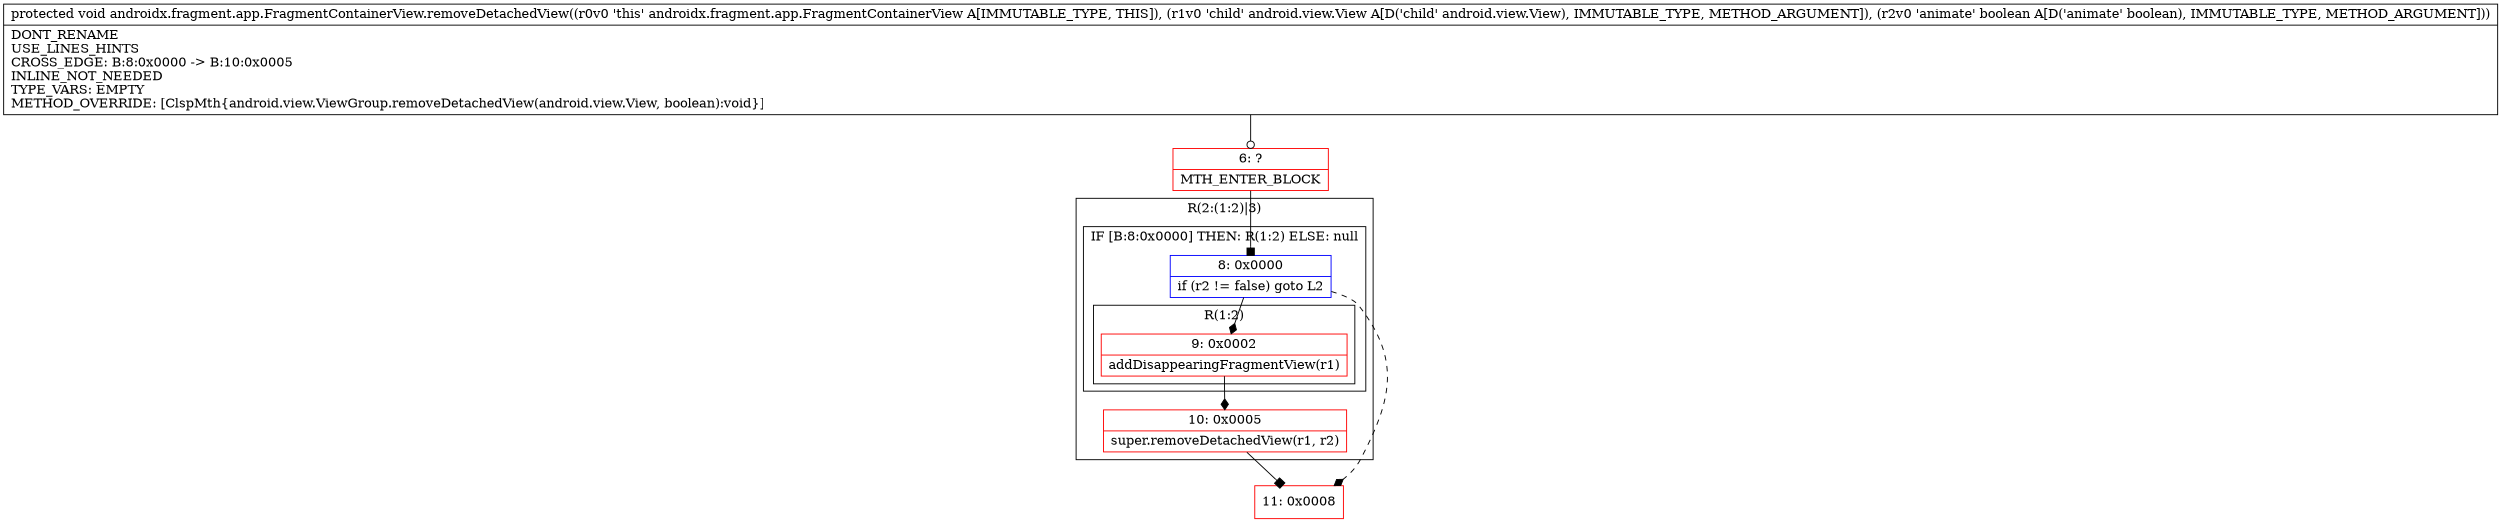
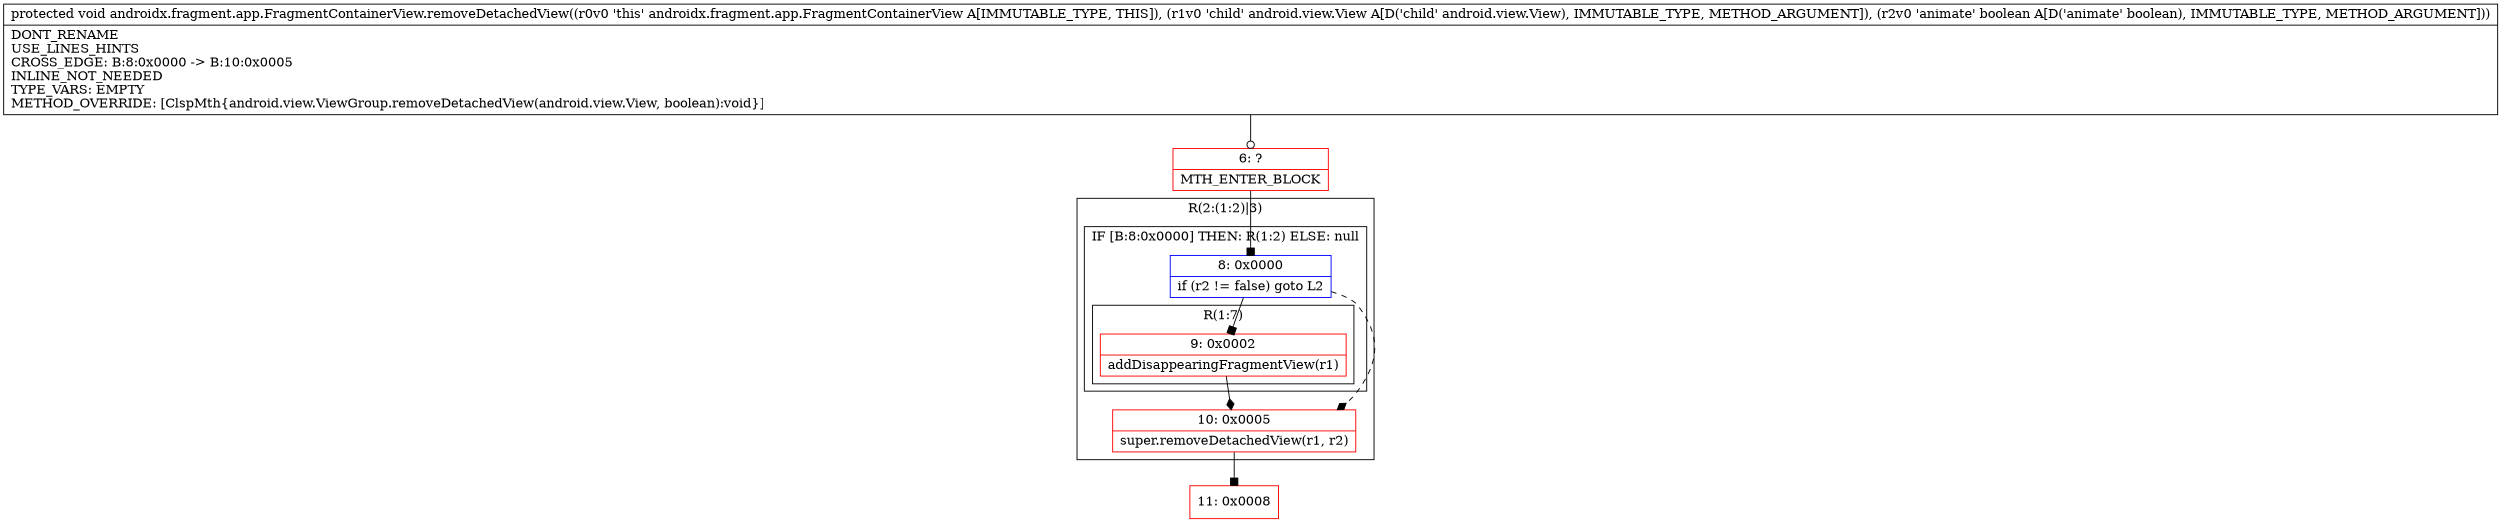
edge "8: 0x0000" -> "9: 0x0002": arrowhead diamond -> box
cluster "R(1:2)": label "R(1:2)" -> "R(1:7)"
edge "8: 0x0000" -> "11: 0x0008": now "8: 0x0000" -> "10: 0x0005"
